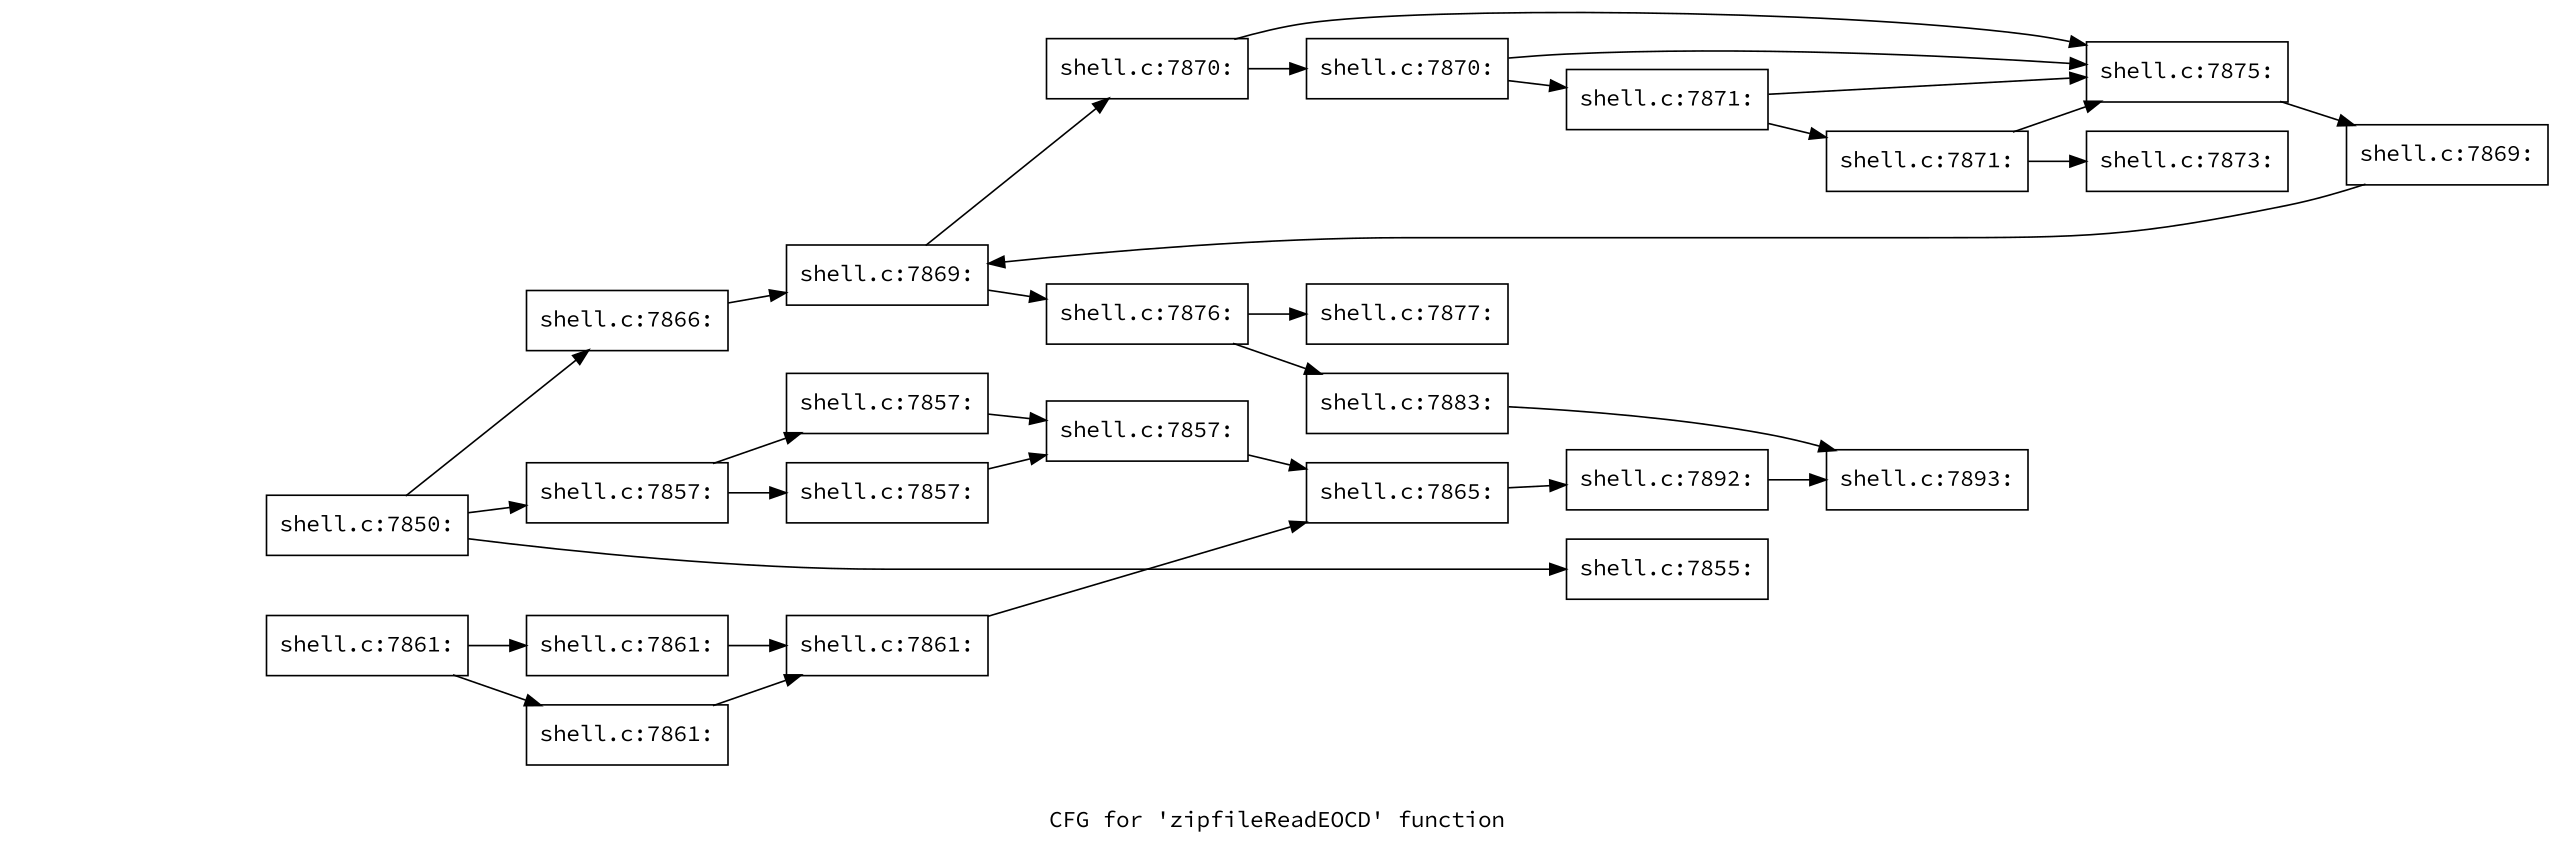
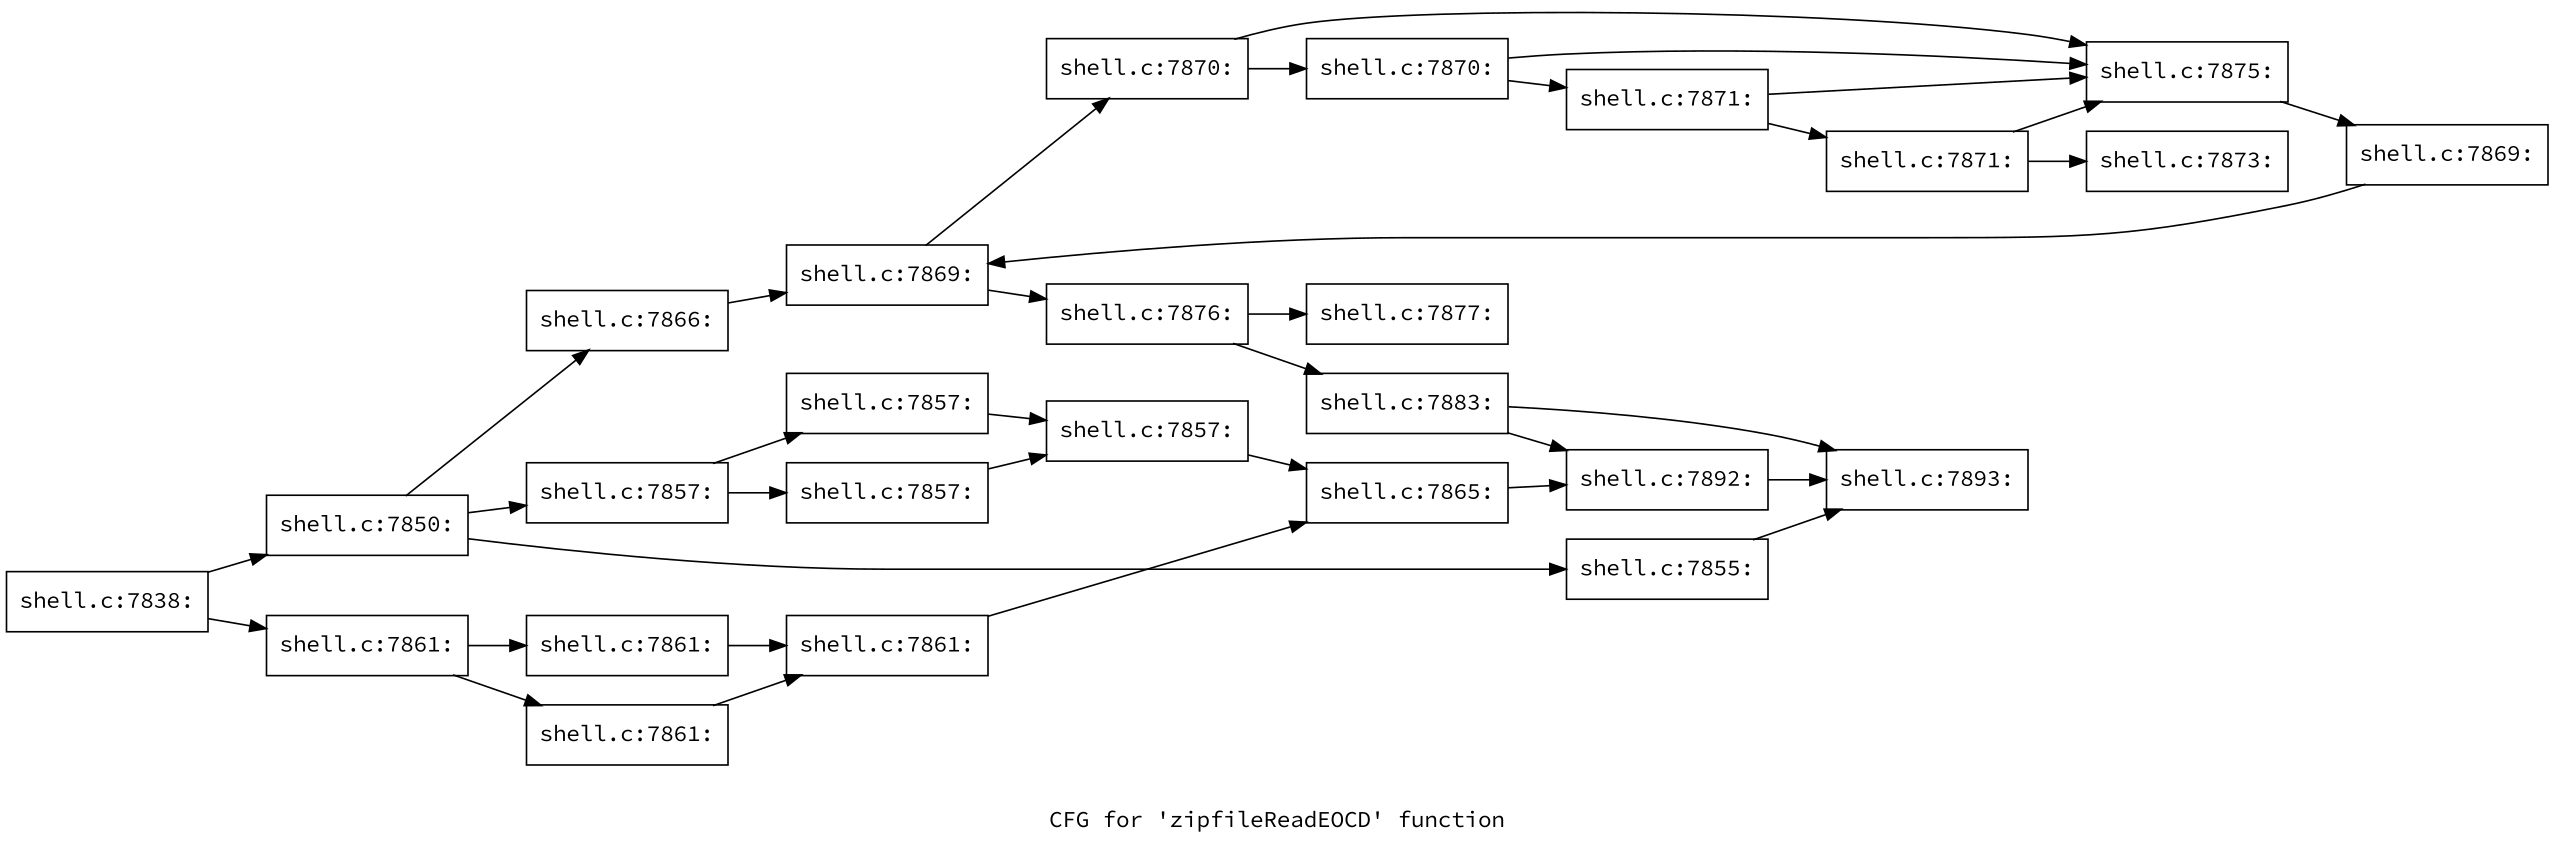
edge "shell.c:7883:" -> "shell.c:7892:": added
edge "shell.c:7855:" -> "shell.c:7893:": added
node "shell.c:7838:": added
